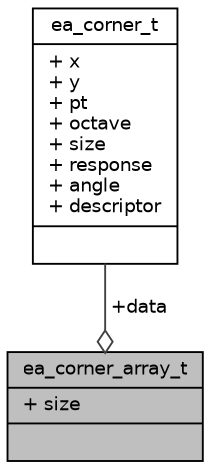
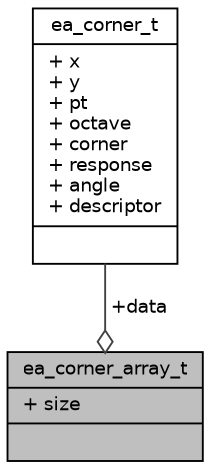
node "ea_corner_t": text "+ size" -> "+ corner"
